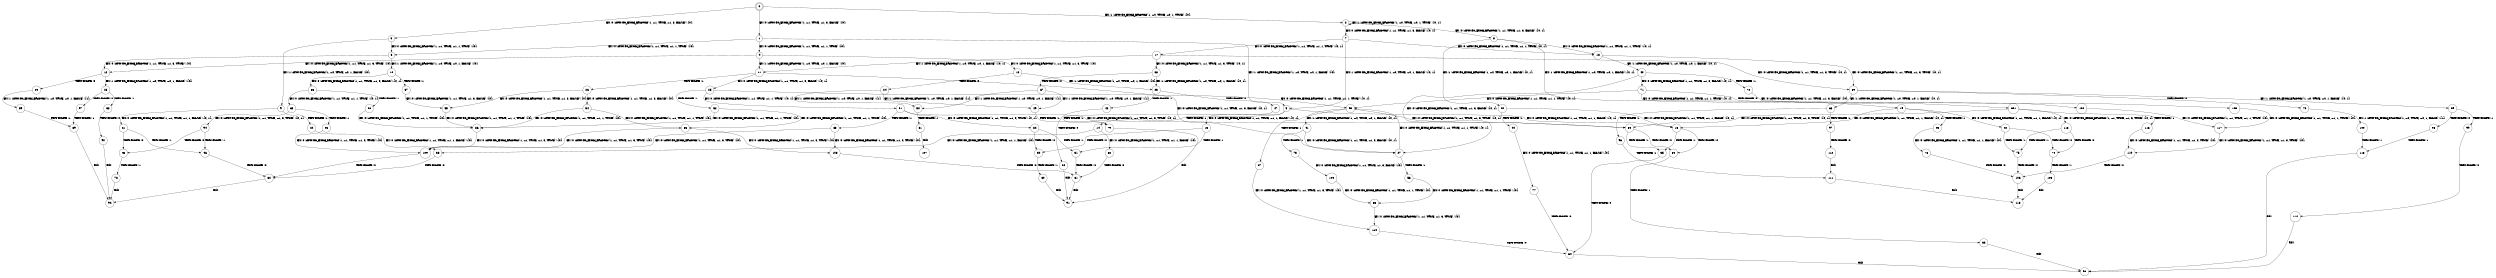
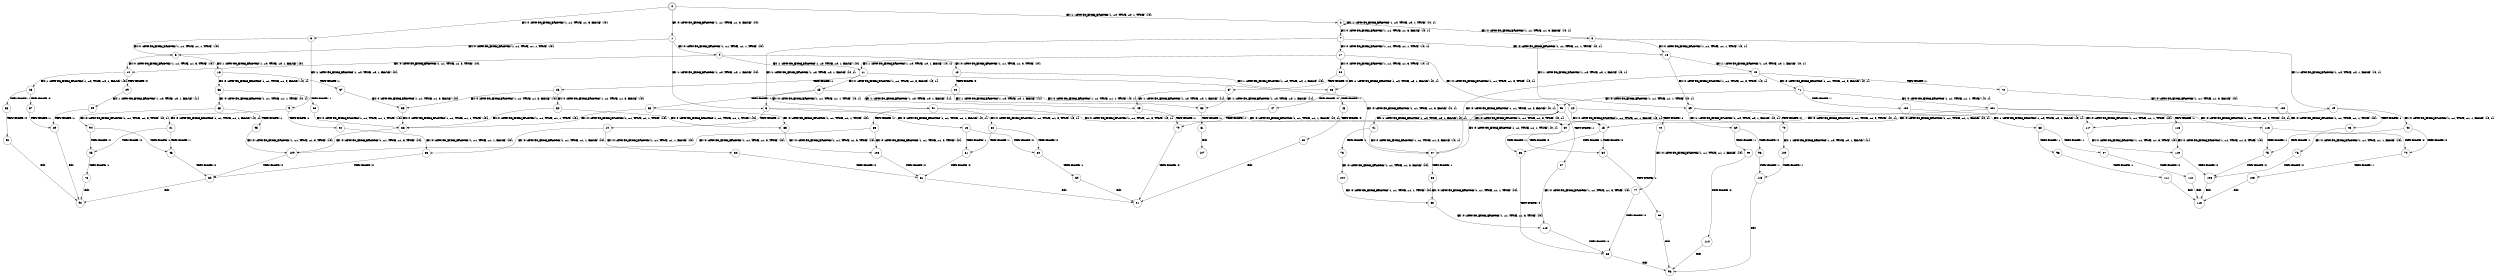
edge "71" -> "102": label "TERMINATE !5" -> "TERMINATE !1"
edge "85" -> "109": removed, label "EX !0 !ATOMIC_EXCH_BRANCH (1, +1, TRUE, +1, 3, TRUE) !{0}"
edge "112" -> "111": now "112" -> "118"
edge "79" -> "91": label "exit" -> "TERMINATE !0"
